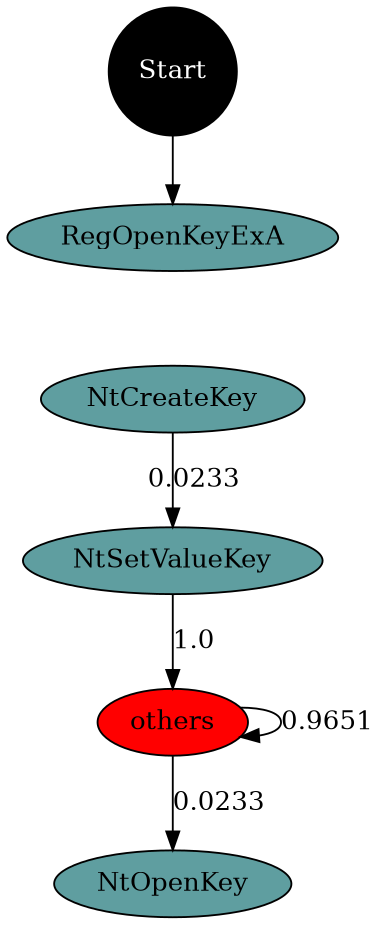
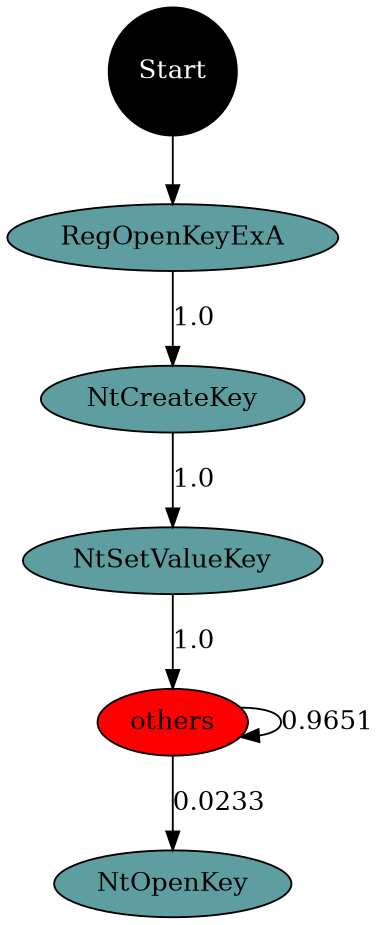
edge "RegOpenKeyExA" -> "NtCreateKey": added, label "1.0"
edge "NtCreateKey" -> "NtSetValueKey": label "0.0233" -> "1.0"
